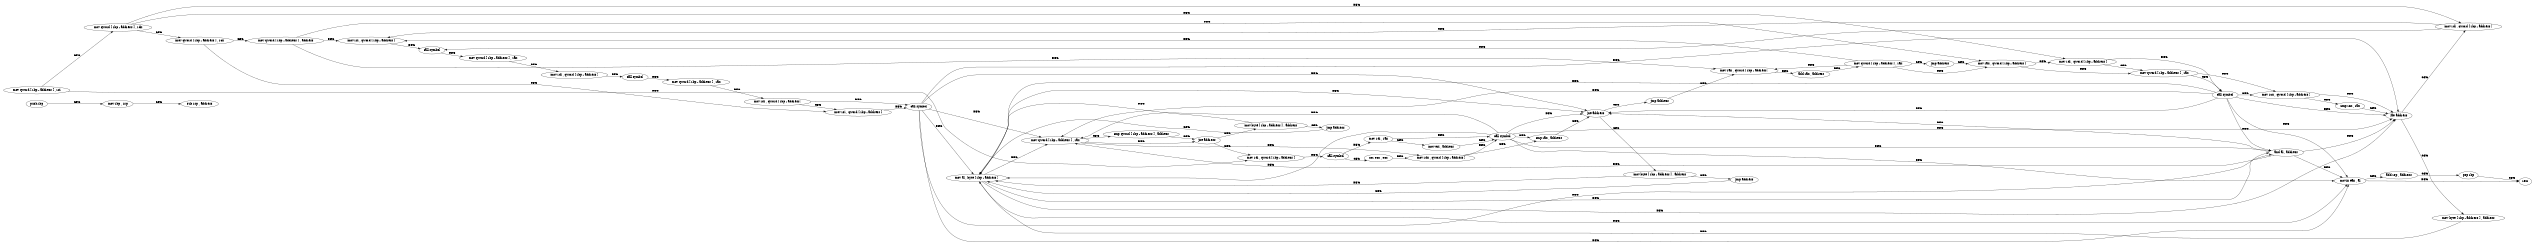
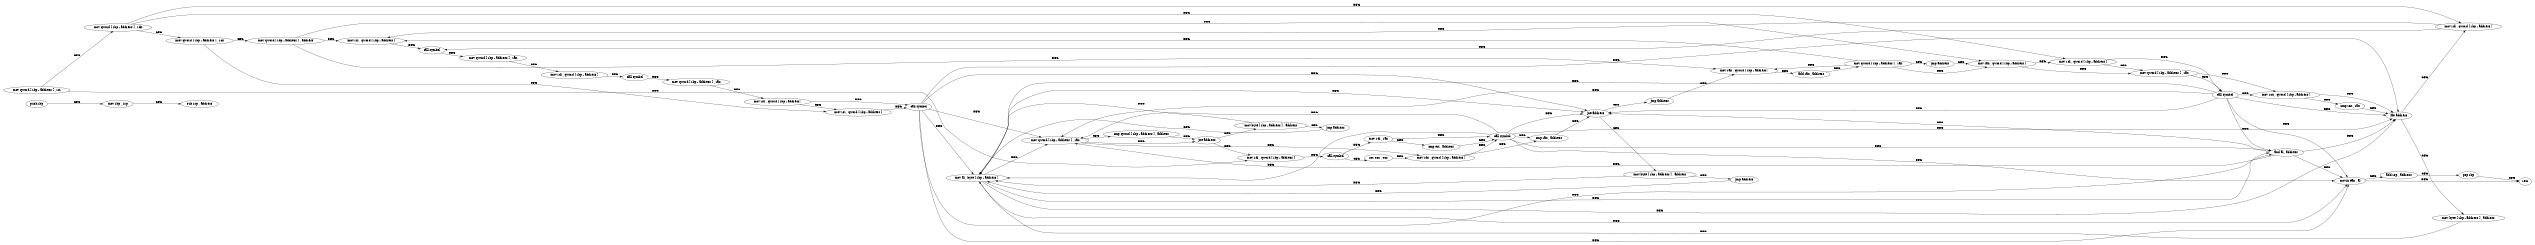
node "mov esi , address": label "mov esi , address" -> "cmp esi , address"
